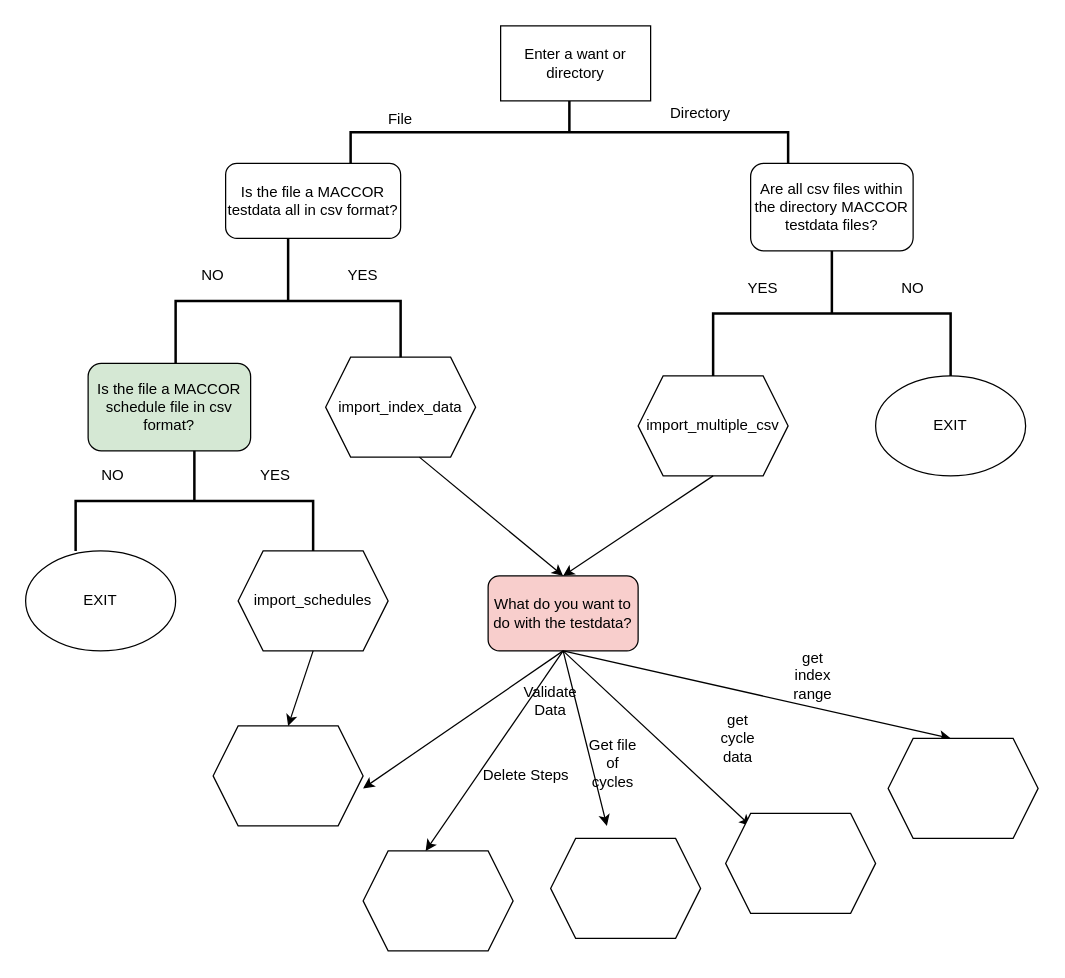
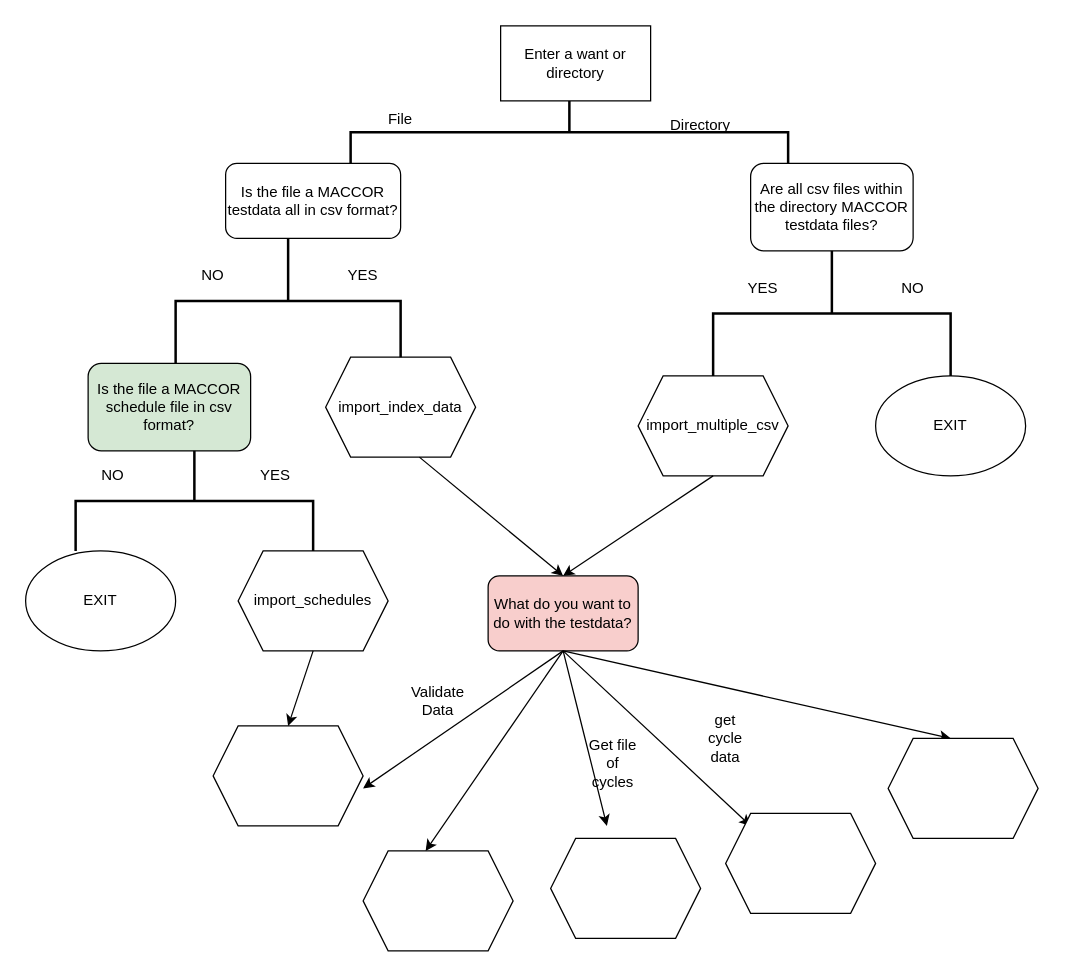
node "Directory": moved (701, 113) -> (701, 126)
node "get index range": removed
node "Validate Data": moved (551, 701) -> (438, 701)
node "get cycle data": moved (738, 738) -> (726, 738)
node "Delete Steps": removed
